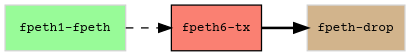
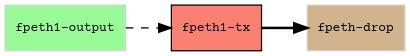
node "fpeth1-fpeth": label "fpeth1-fpeth" -> "fpeth1-output"
node "fpeth6-tx": label "fpeth6-tx" -> "fpeth1-tx"
